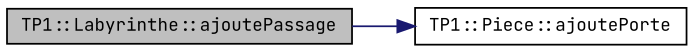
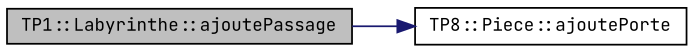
node "TP1::Piece::ajoutePorte": label "TP1::Piece::ajoutePorte" -> "TP8::Piece::ajoutePorte"
